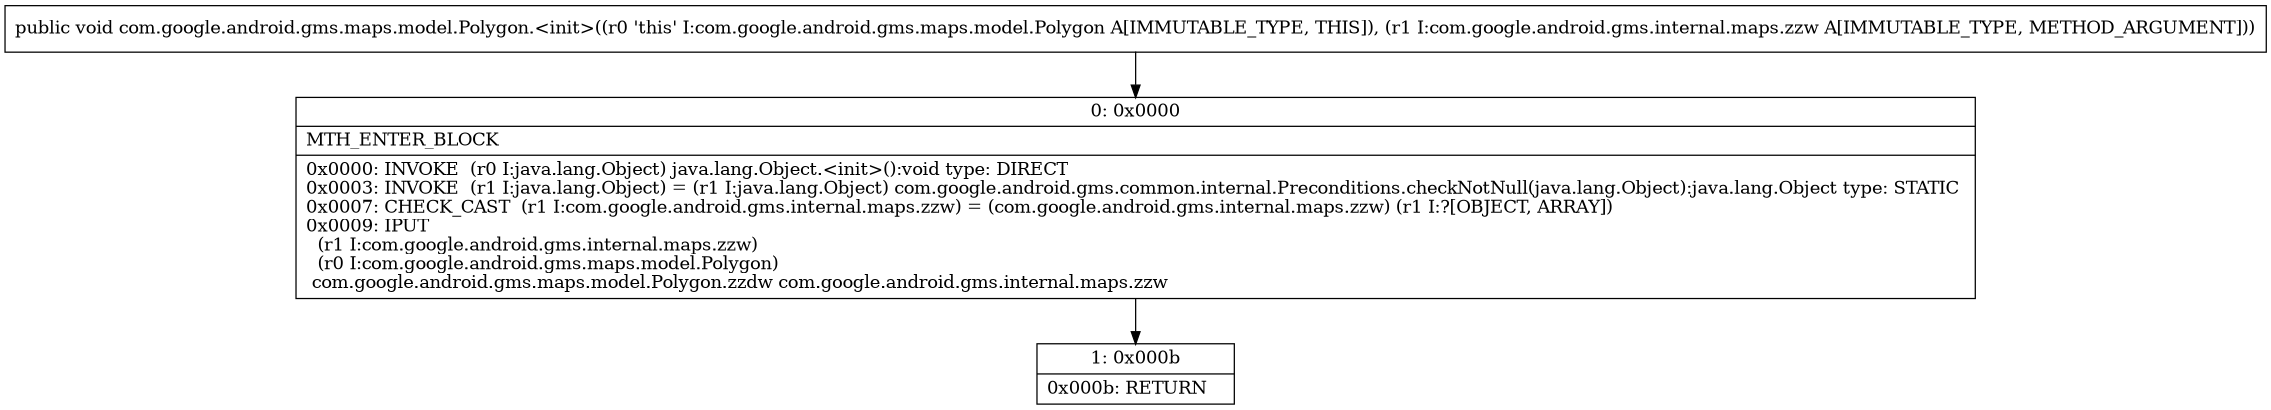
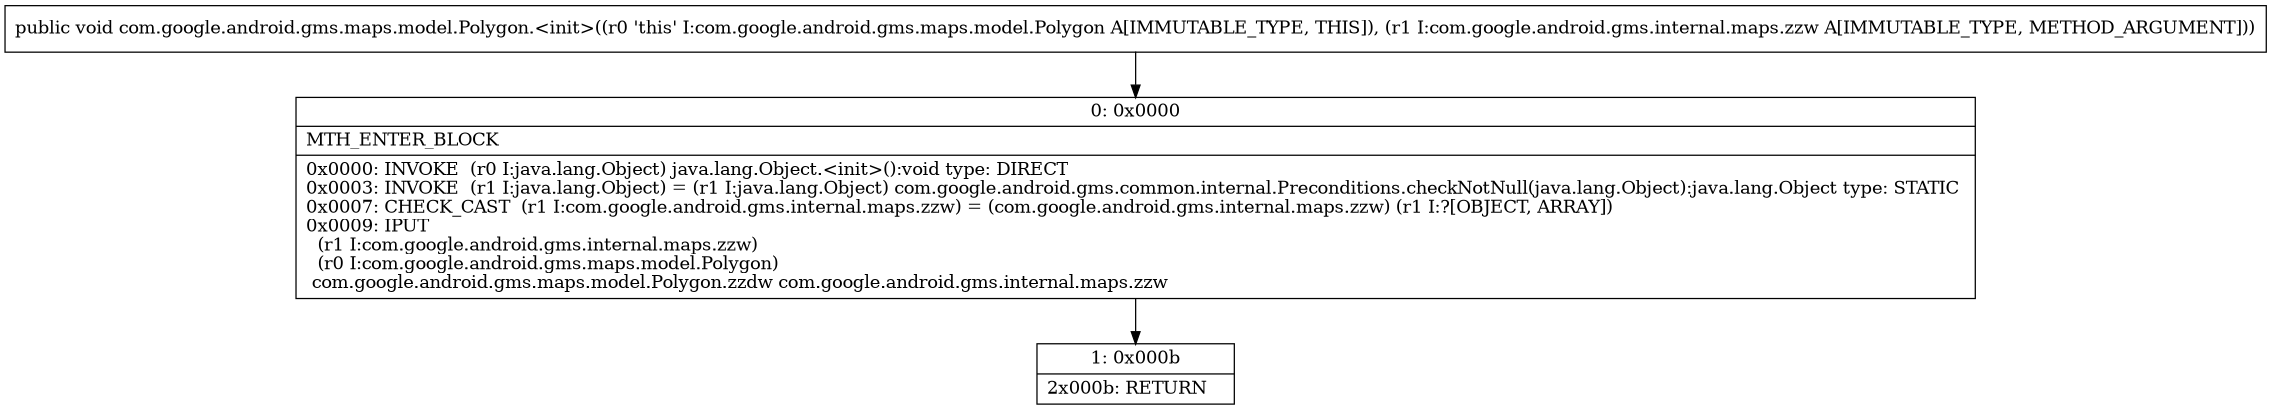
node "1: 0x000b": text "0x000b: RETURN" -> "2x000b: RETURN"
